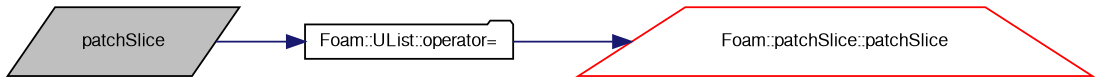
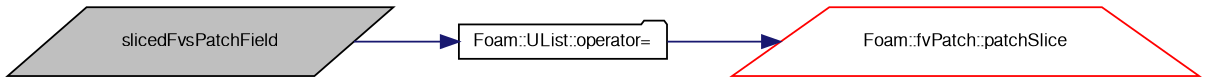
node "patchSlice": label "patchSlice" -> "slicedFvsPatchField"
node "Foam::patchSlice::patchSlice": label "Foam::patchSlice::patchSlice" -> "Foam::fvPatch::patchSlice"
